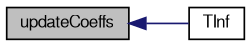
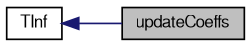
edge "TInf" -> "updateCoeffs": reversed
